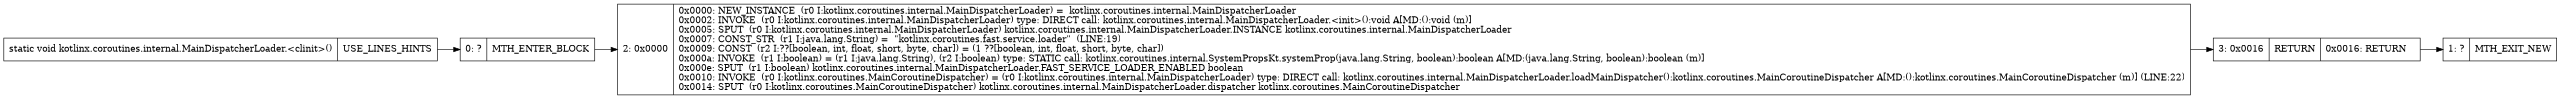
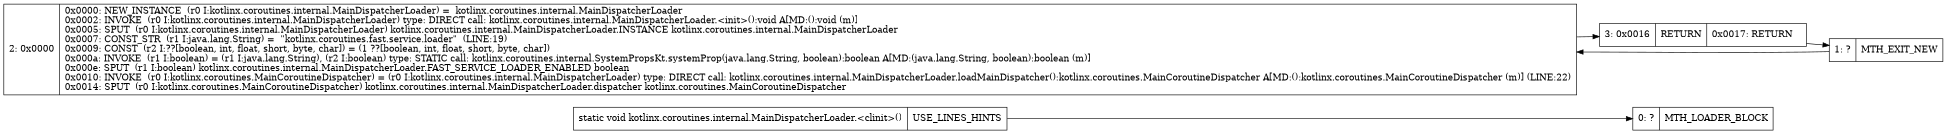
node "0: ?": text "MTH_ENTER_BLOCK" -> "MTH_LOADER_BLOCK"
node "3: 0x0016": text "0x0016: RETURN" -> "0x0017: RETURN"
edge "0: ?" -> "2: 0x0000": now "1: ?" -> "2: 0x0000"
